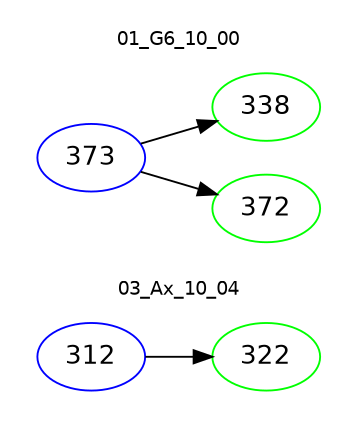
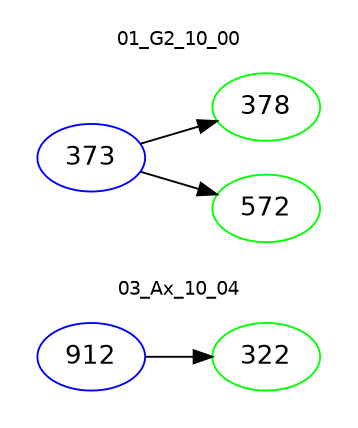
cluster "01_G6_10_00": label "01_G6_10_00" -> "01_G2_10_00"
node "338": label "338" -> "378"
node "372": label "372" -> "572"
node "312": label "312" -> "912"
